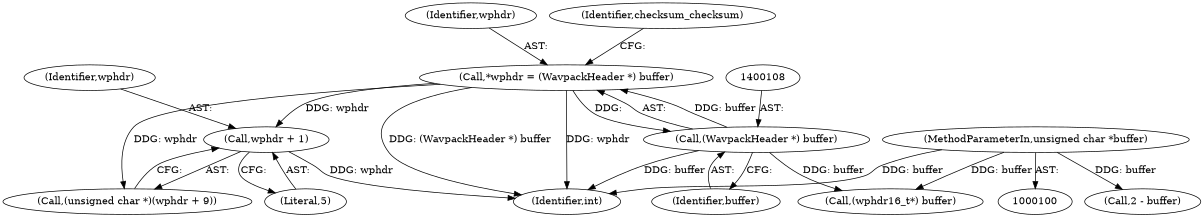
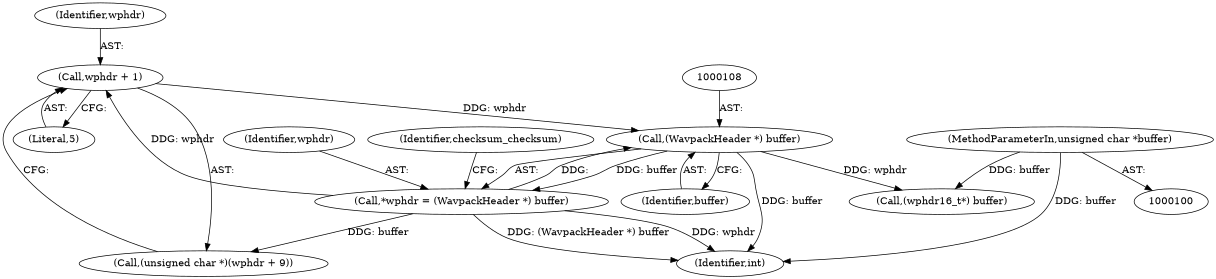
node "1400108": label "1400108" -> "1000108"
edge "(Call,*wphdr = (WavpackHeader *) buffer)" -> "(Call,(unsigned char *)(wphdr + 9))": label "DDG: wphdr" -> "DDG: buffer"
edge "(Call,(WavpackHeader *) buffer)" -> "(Call,(wphdr16_t*) buffer)": label "DDG: buffer" -> "DDG: wphdr"
edge "(Call,wphdr + 1)" -> "(Identifier,int)": now "(Call,wphdr + 1)" -> "(Call,(WavpackHeader *) buffer)"
node "(Call,2 - buffer)": removed
